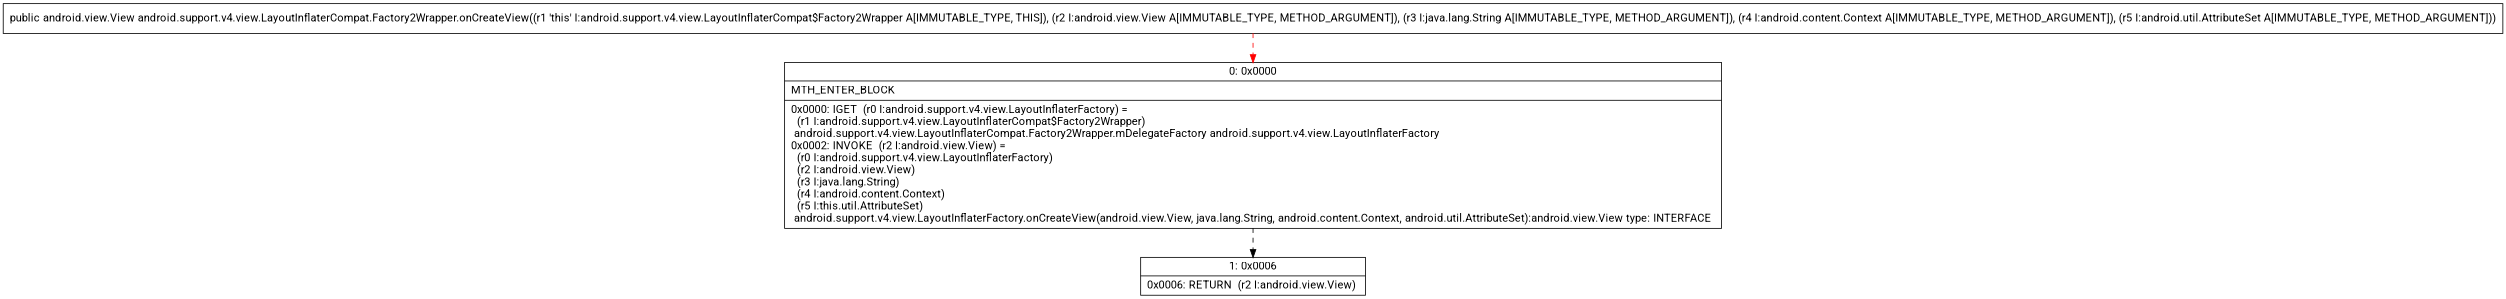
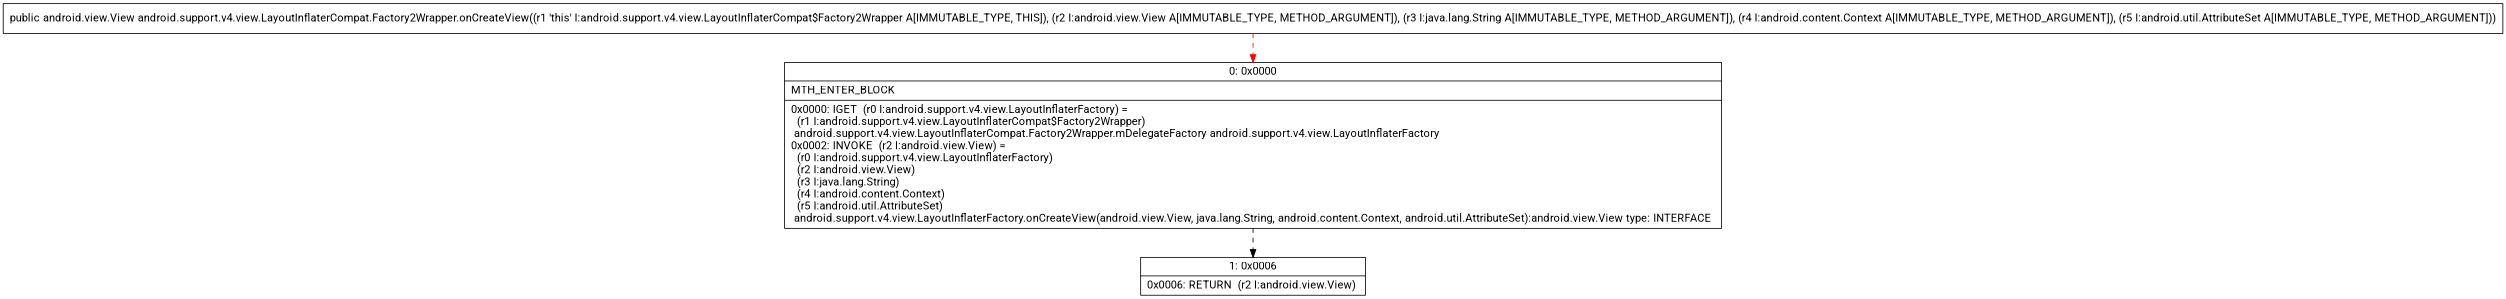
node "0: 0x0000": text "(r5 I:this.util.AttributeSet)" -> "(r5 I:android.util.AttributeSet)"
